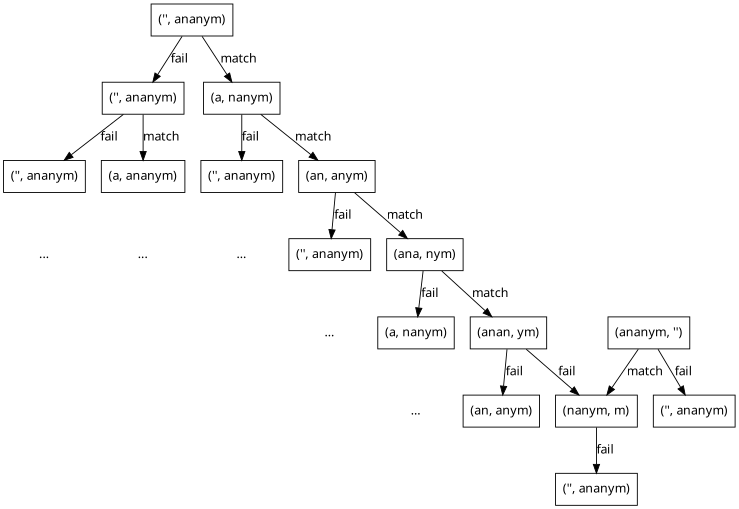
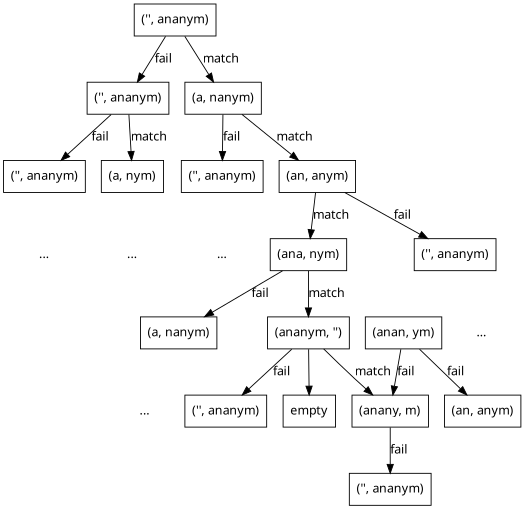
node "(a, ananym)": label "(a, ananym)" -> "(a, nym)"
edge "(ana, nym)" -> "(anan, ym)": now "(ana, nym)" -> "(ananym, '')"
node "empty": added
node "(nanym, m)": label "(nanym, m)" -> "(anany, m)"
